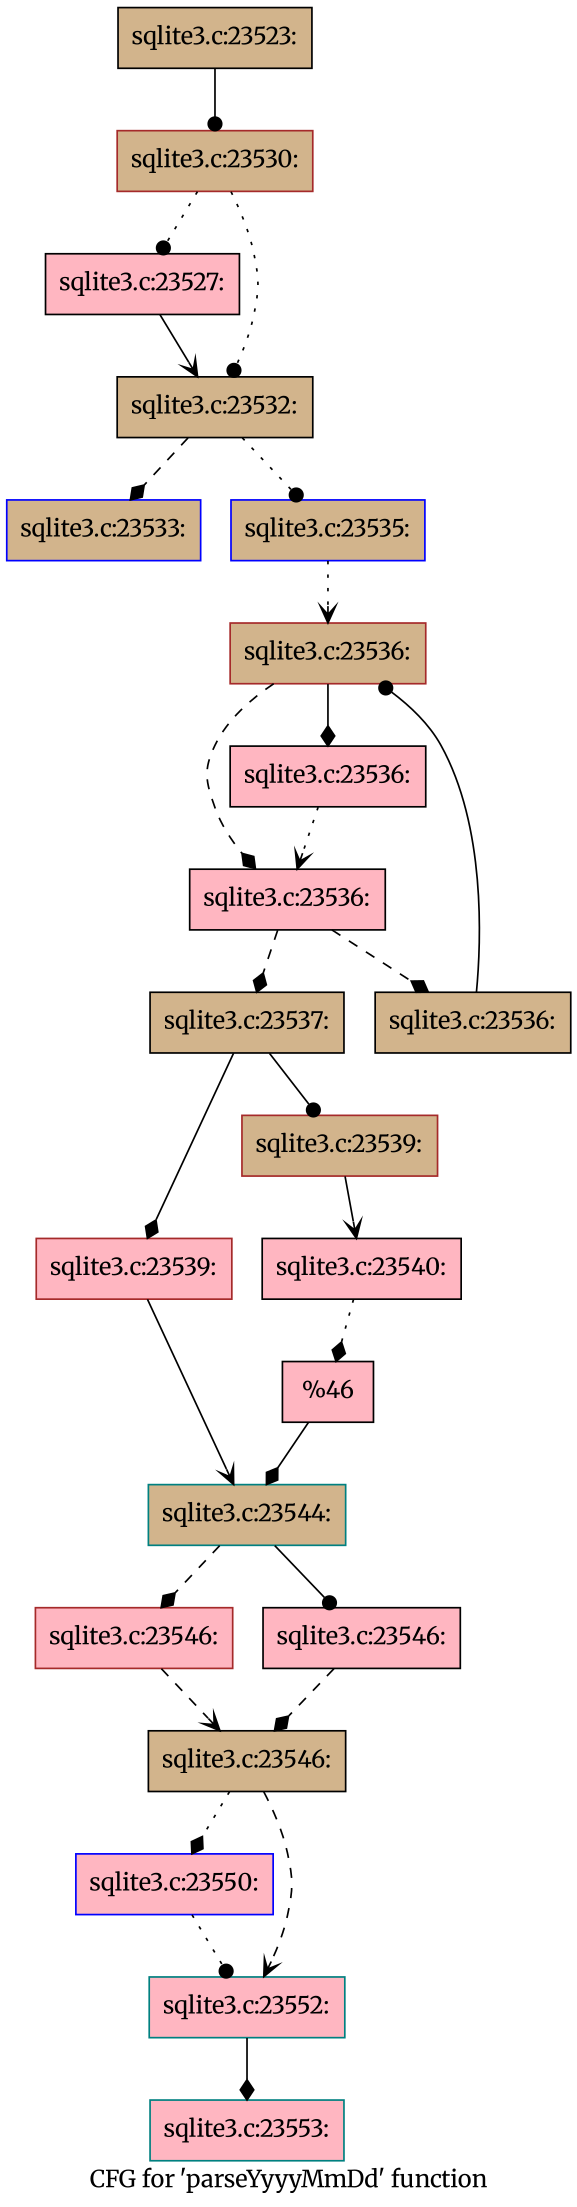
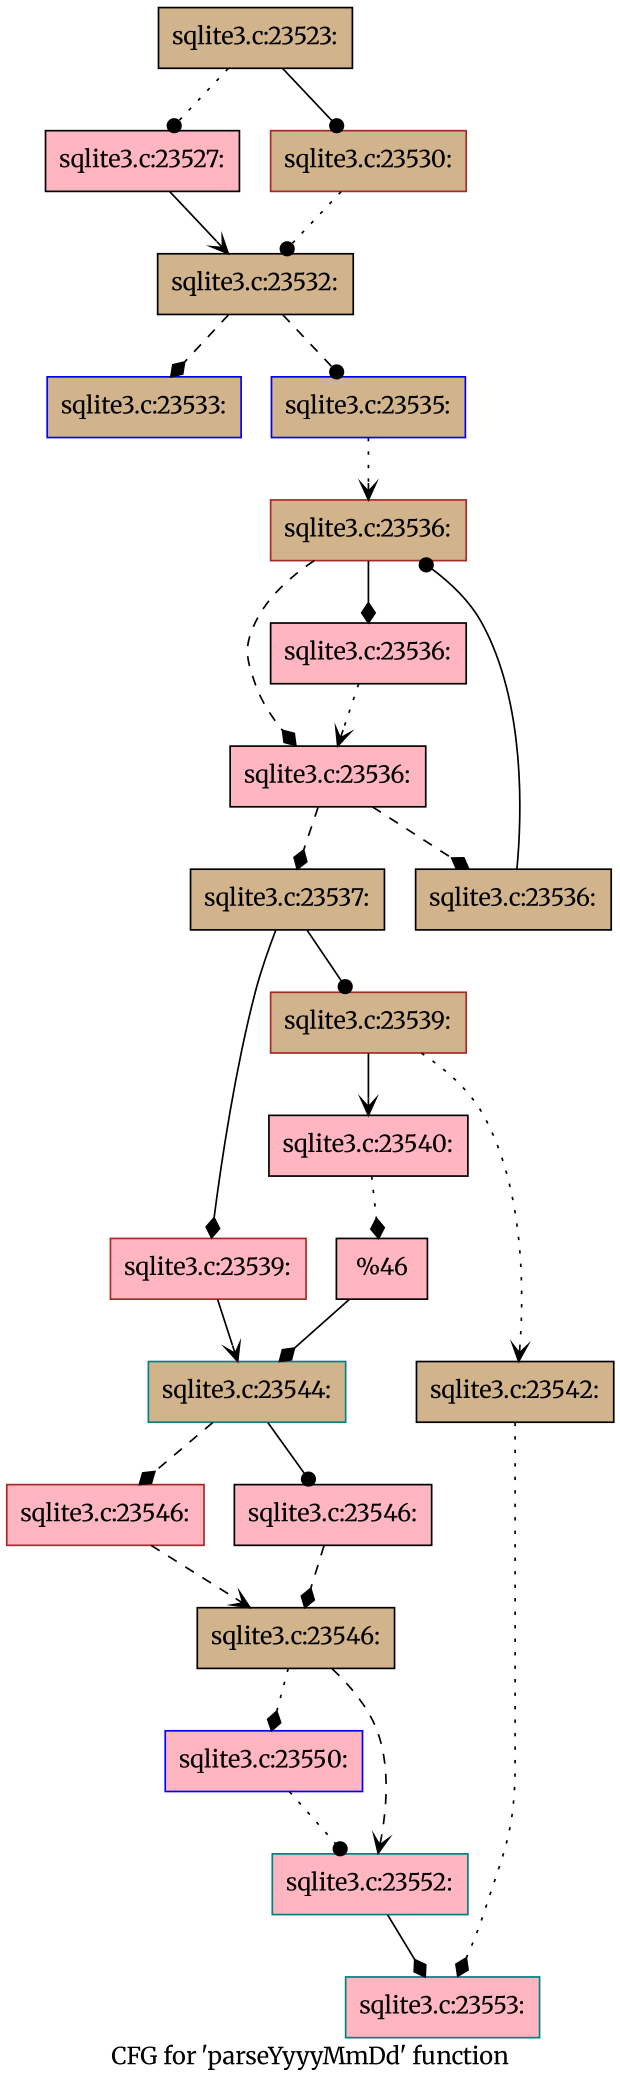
edge "sqlite3.c:23530:" -> "sqlite3.c:23527:": now "sqlite3.c:23523:" -> "sqlite3.c:23527:"
edge "sqlite3.c:23532:" -> "sqlite3.c:23535:": style dotted -> dashed
node "sqlite3.c:23542:": added
